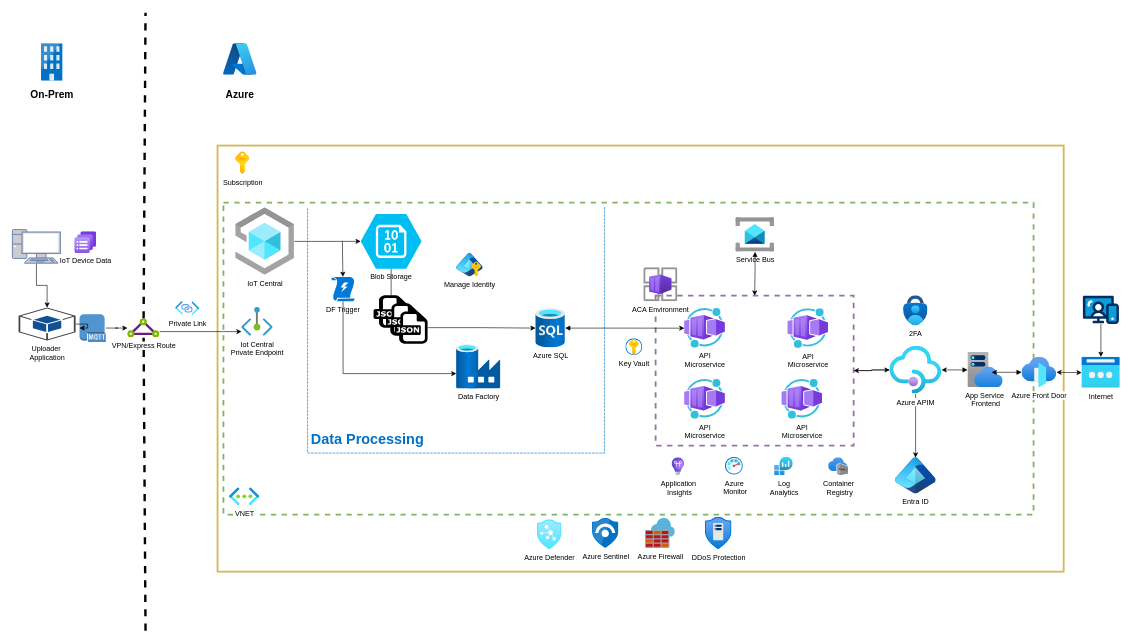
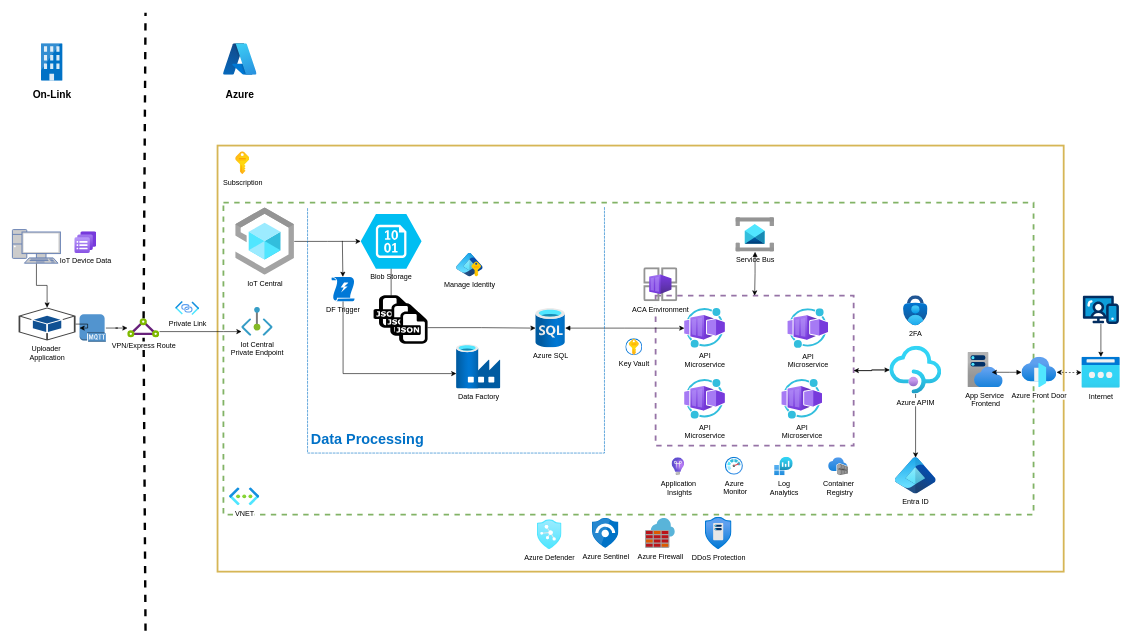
node "On-Prem": label "On-Prem" -> "On-Link"
edge "Azure APIM" -- "App Service Frontend": removed
edge "Azure Front Door" -- "Internet": style solid -> dashed
